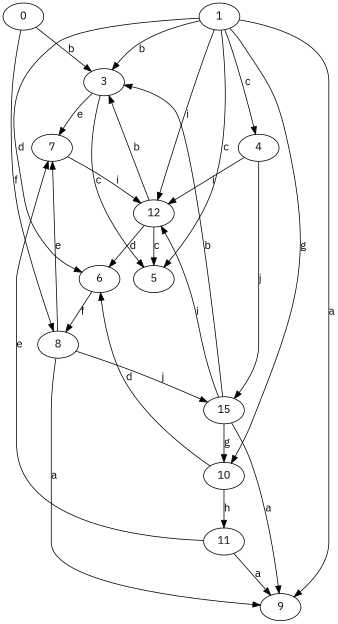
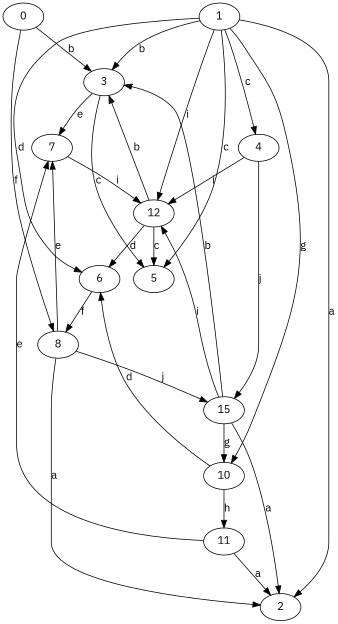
node "9": label "9" -> "2"
